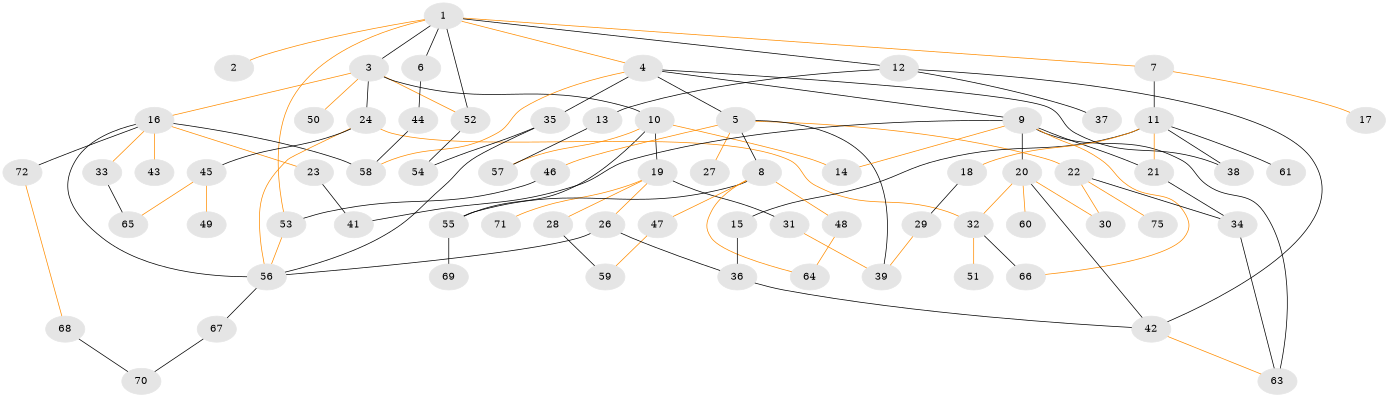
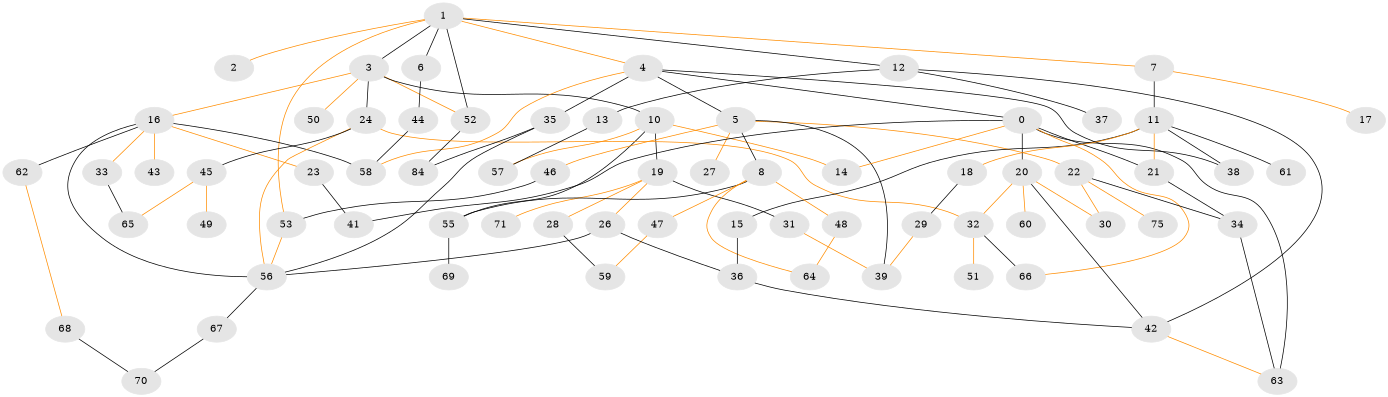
node "9": label "9" -> "0"
node "72": label "72" -> "62"
node "54": label "54" -> "84"
